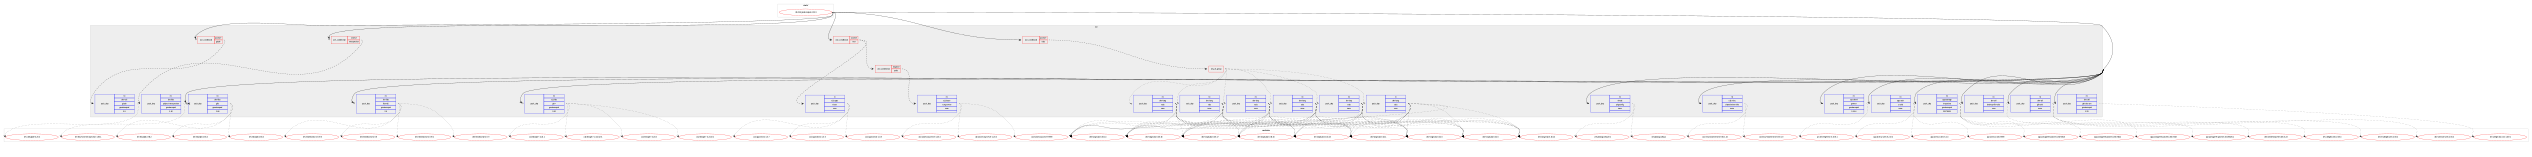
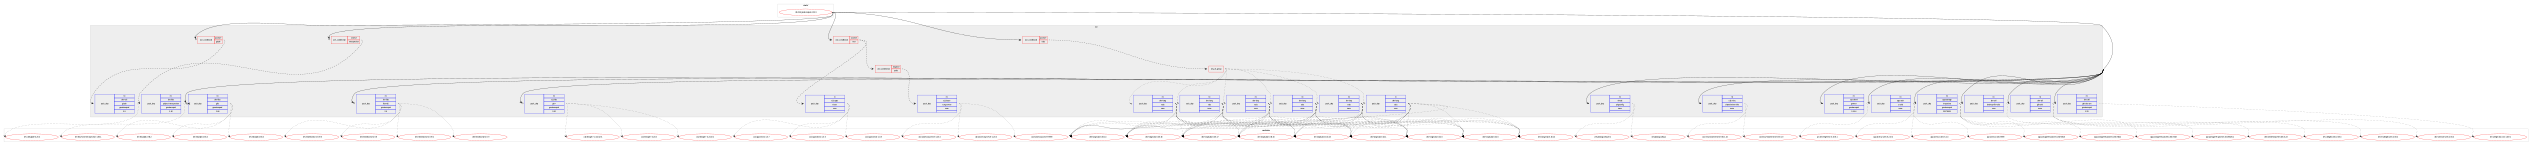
node "x11-libs/gtk+-3.24.1": removed
